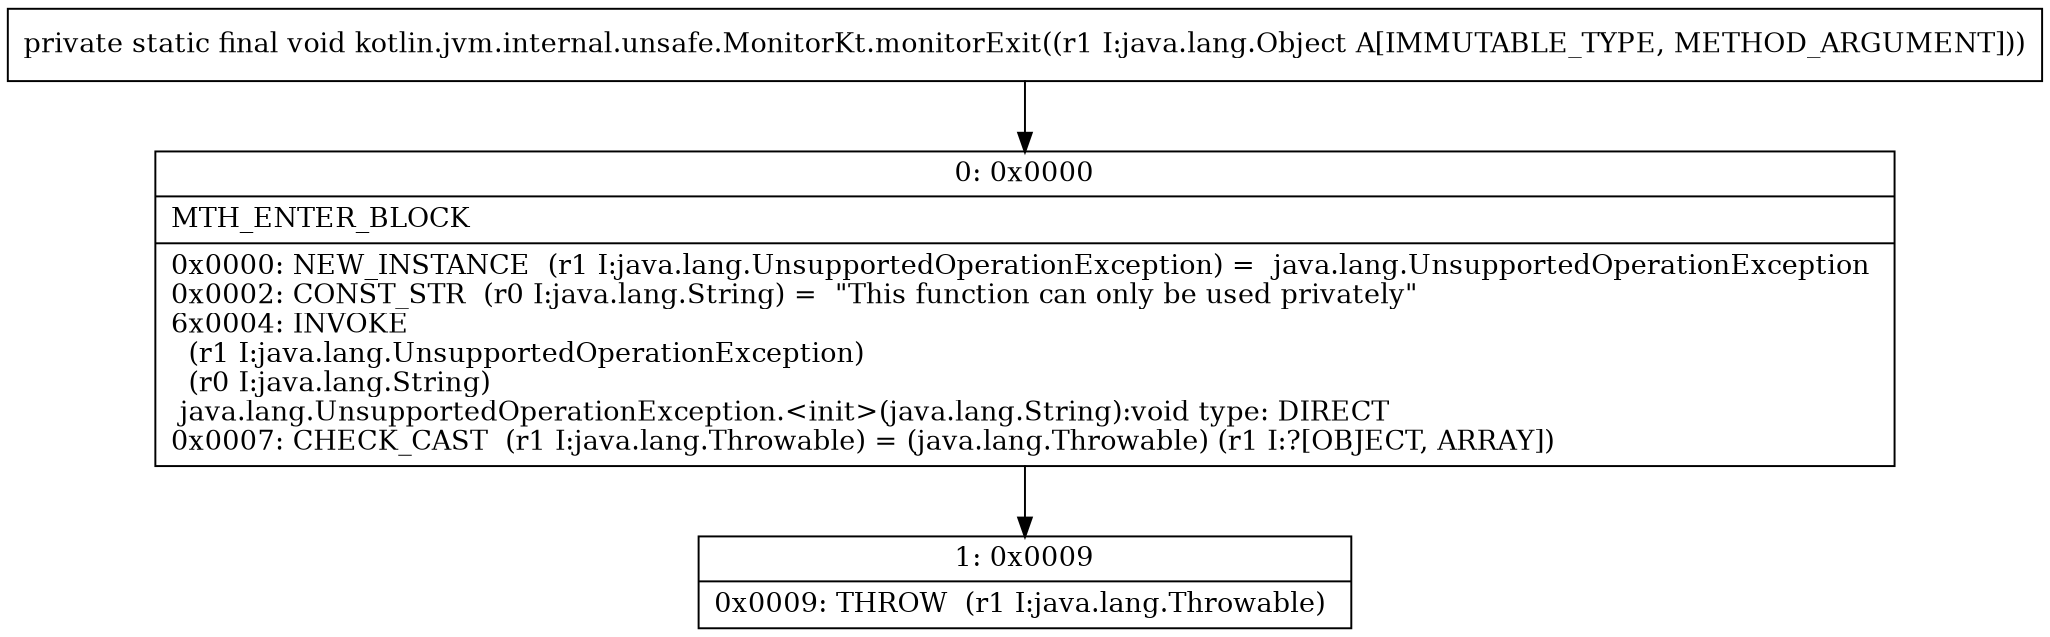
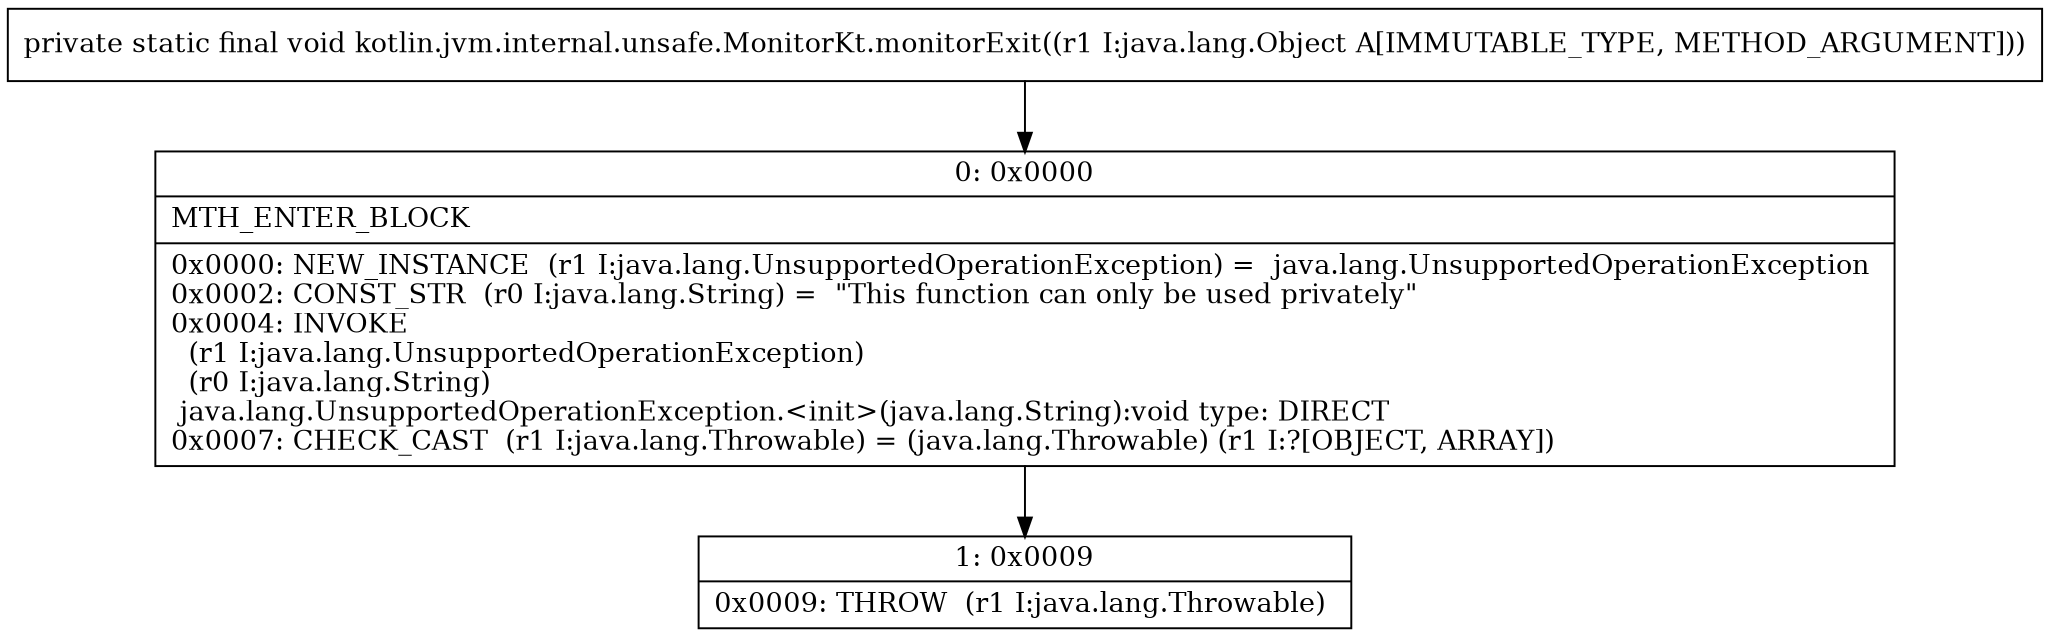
node "0: 0x0000": text "6x0004: INVOKE" -> "0x0004: INVOKE"
